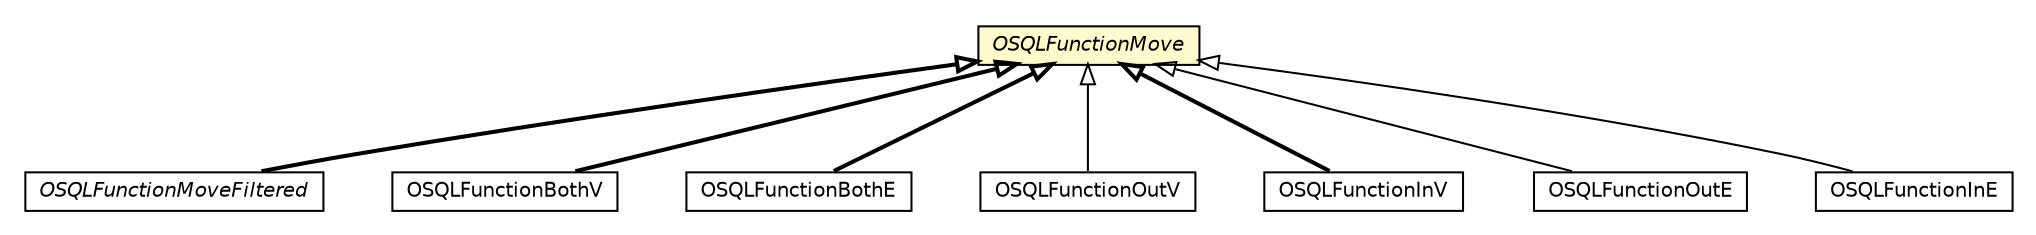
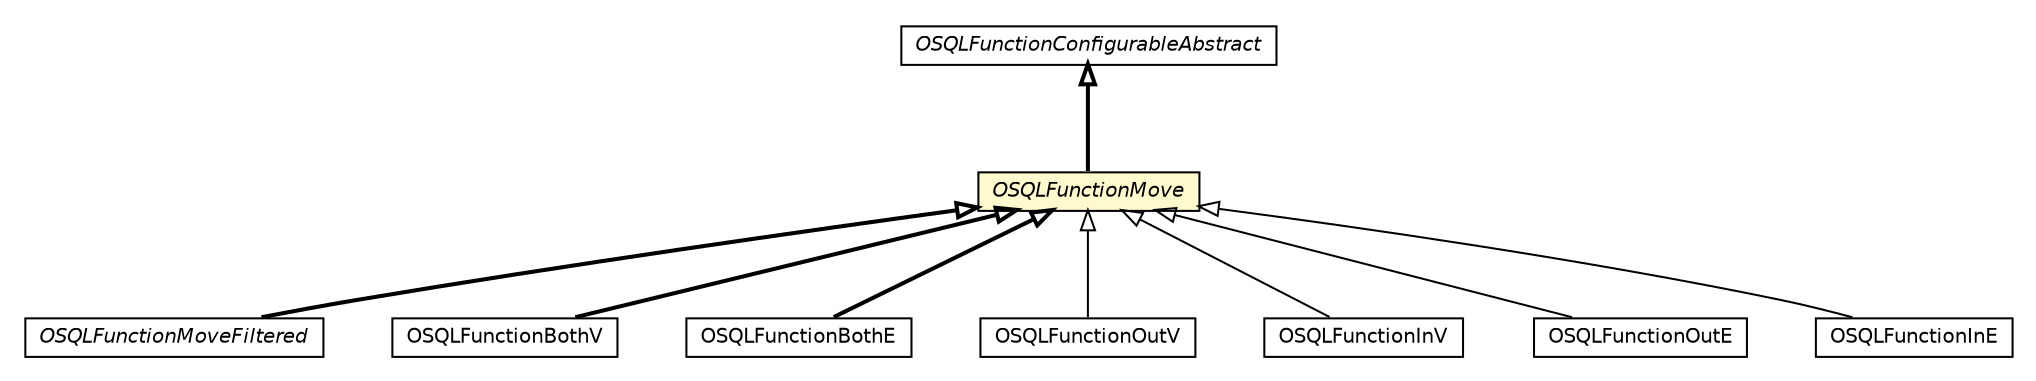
node "OSQLFunctionConfigurableAbstract": added
edge "OSQLFunctionInV" -> "OSQLFunctionMove": style bold -> solid
